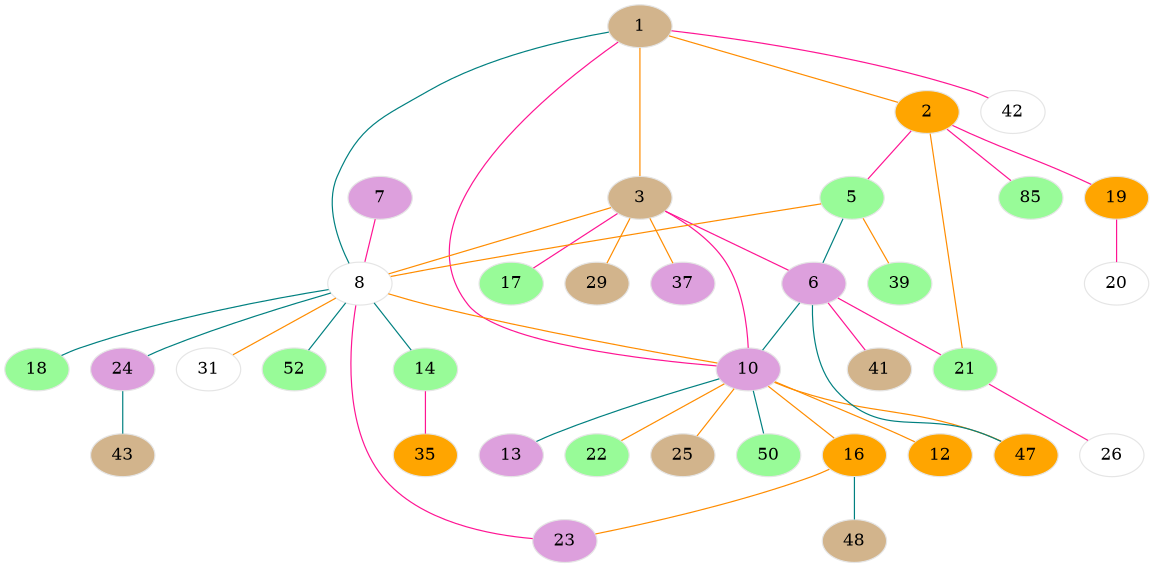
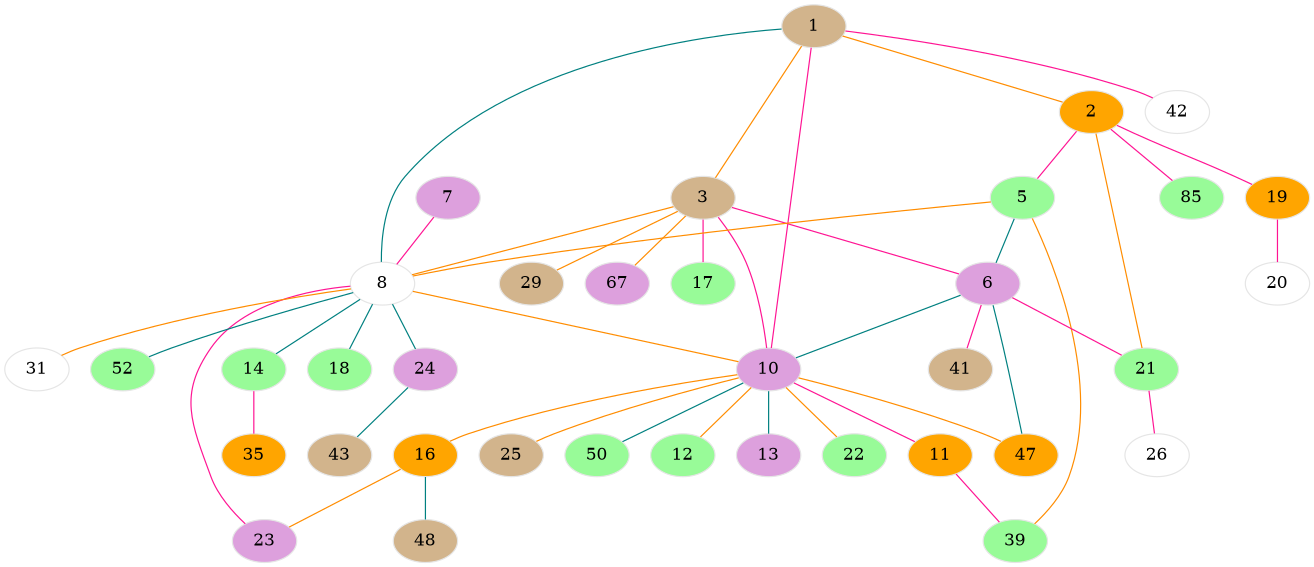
node "37": label "37" -> "67"
node "12": fillcolor orange -> palegreen
node "11": added
